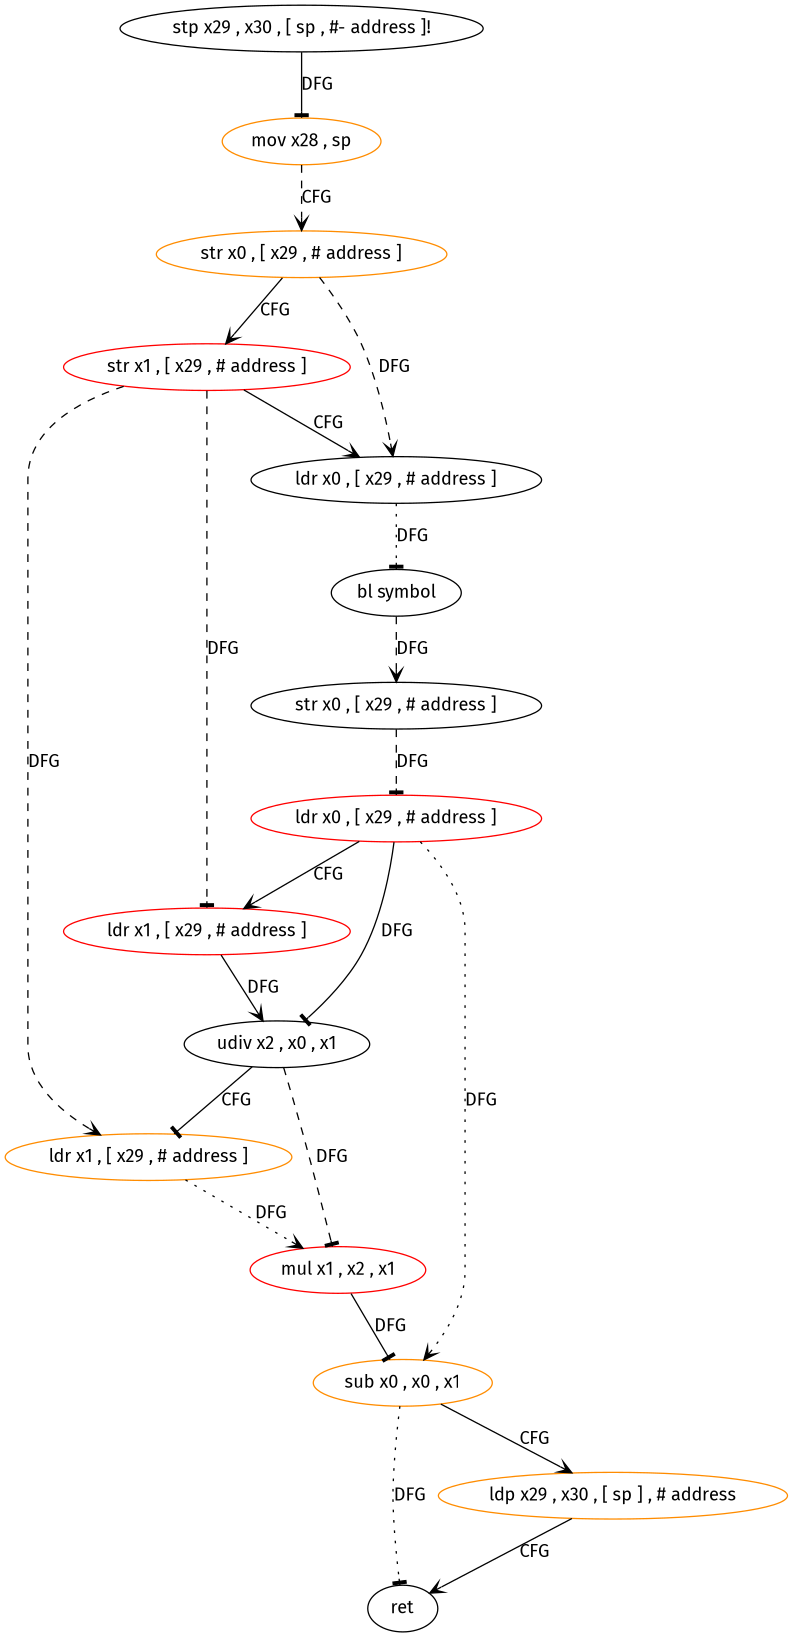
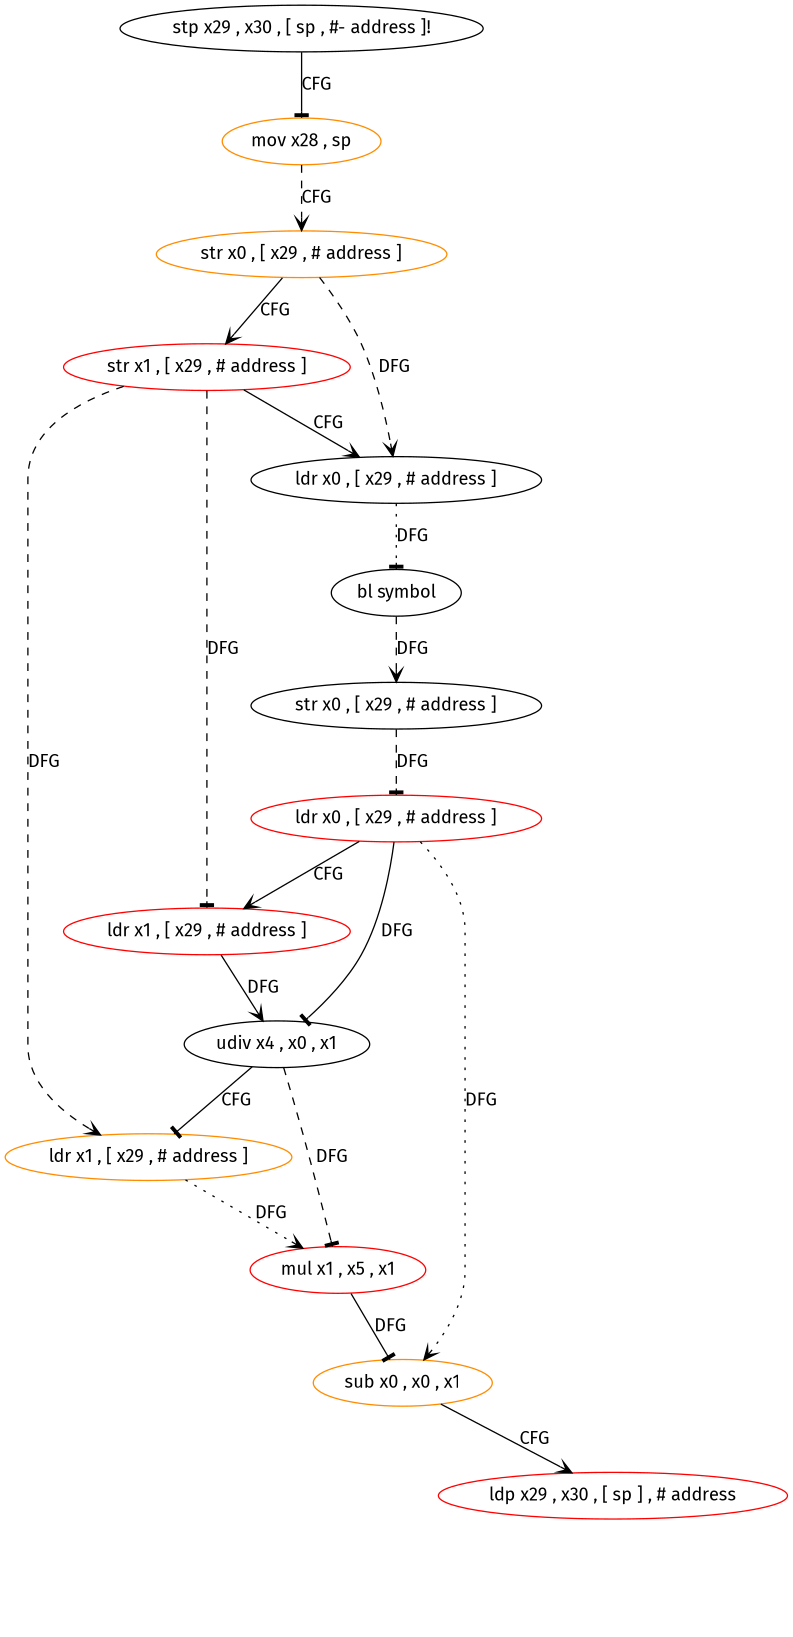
edge "stp x29 , x30 , [ sp , #- address ]!" -> "mov x28 , sp": label "DFG" -> "CFG"
node "udiv x2 , x0 , x1": label "udiv x2 , x0 , x1" -> "udiv x4 , x0 , x1"
node "mul x1 , x2 , x1": label "mul x1 , x2 , x1" -> "mul x1 , x5 , x1"
node "ldp x29 , x30 , [ sp ] , # address": color darkorange -> red
node "ret": removed
